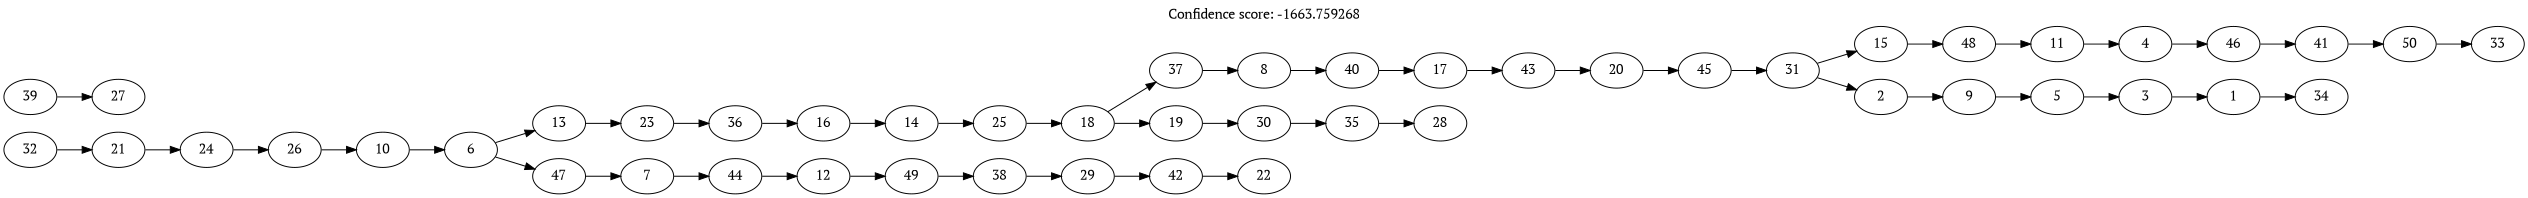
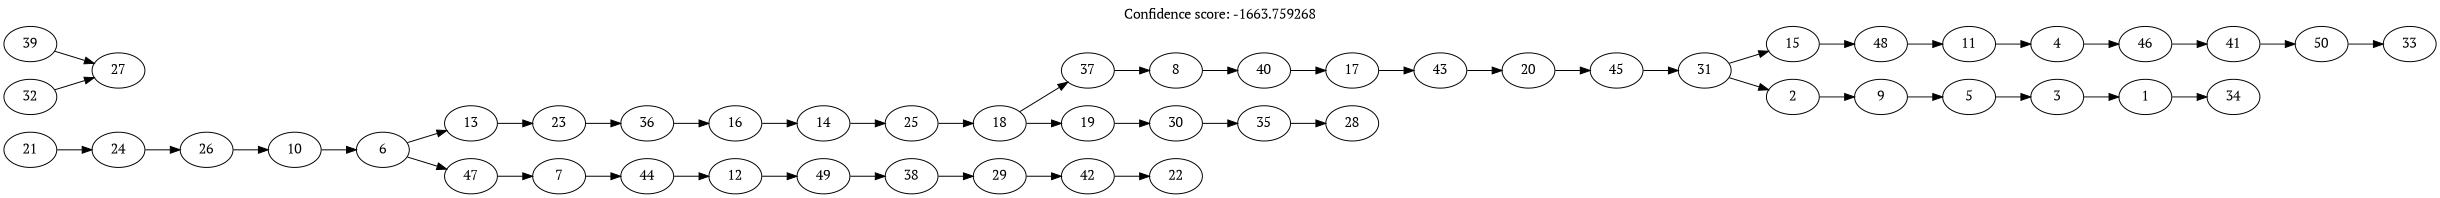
edge "32" -> "21": now "32" -> "27"
